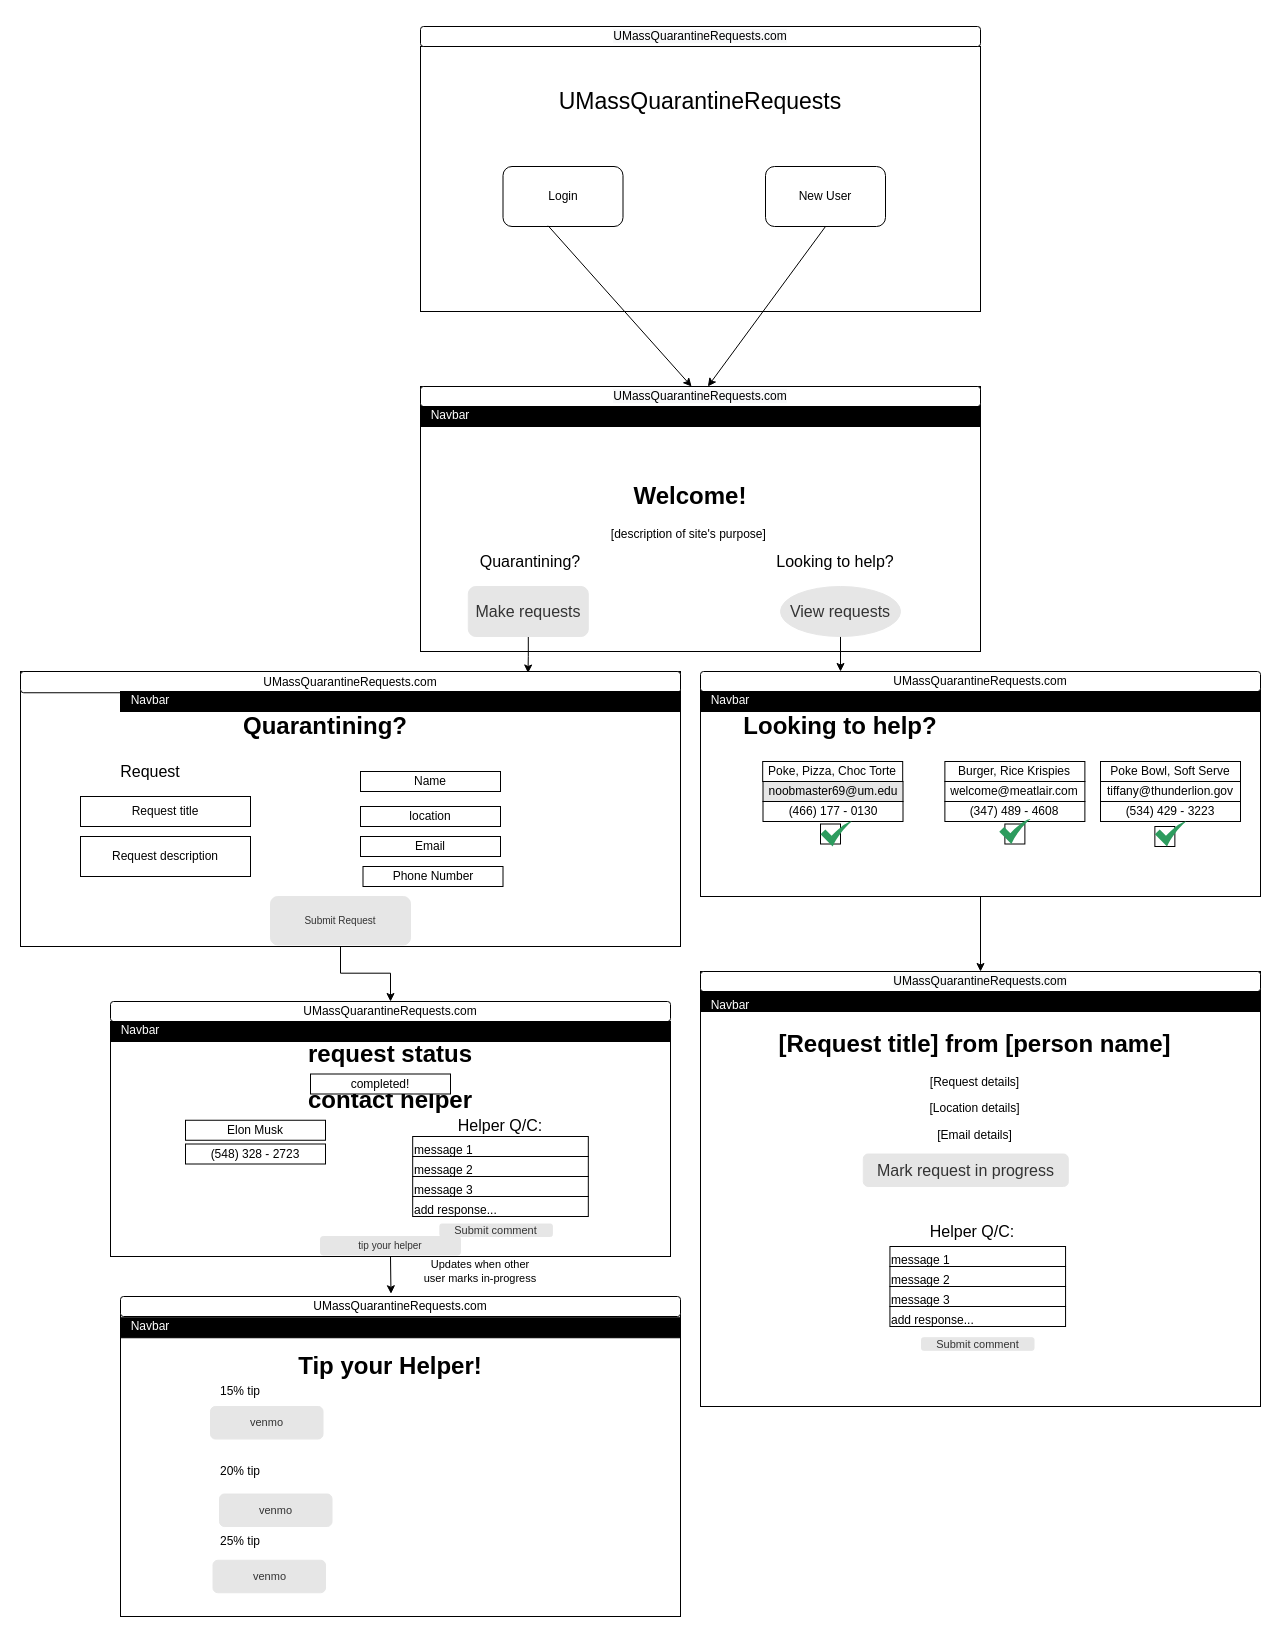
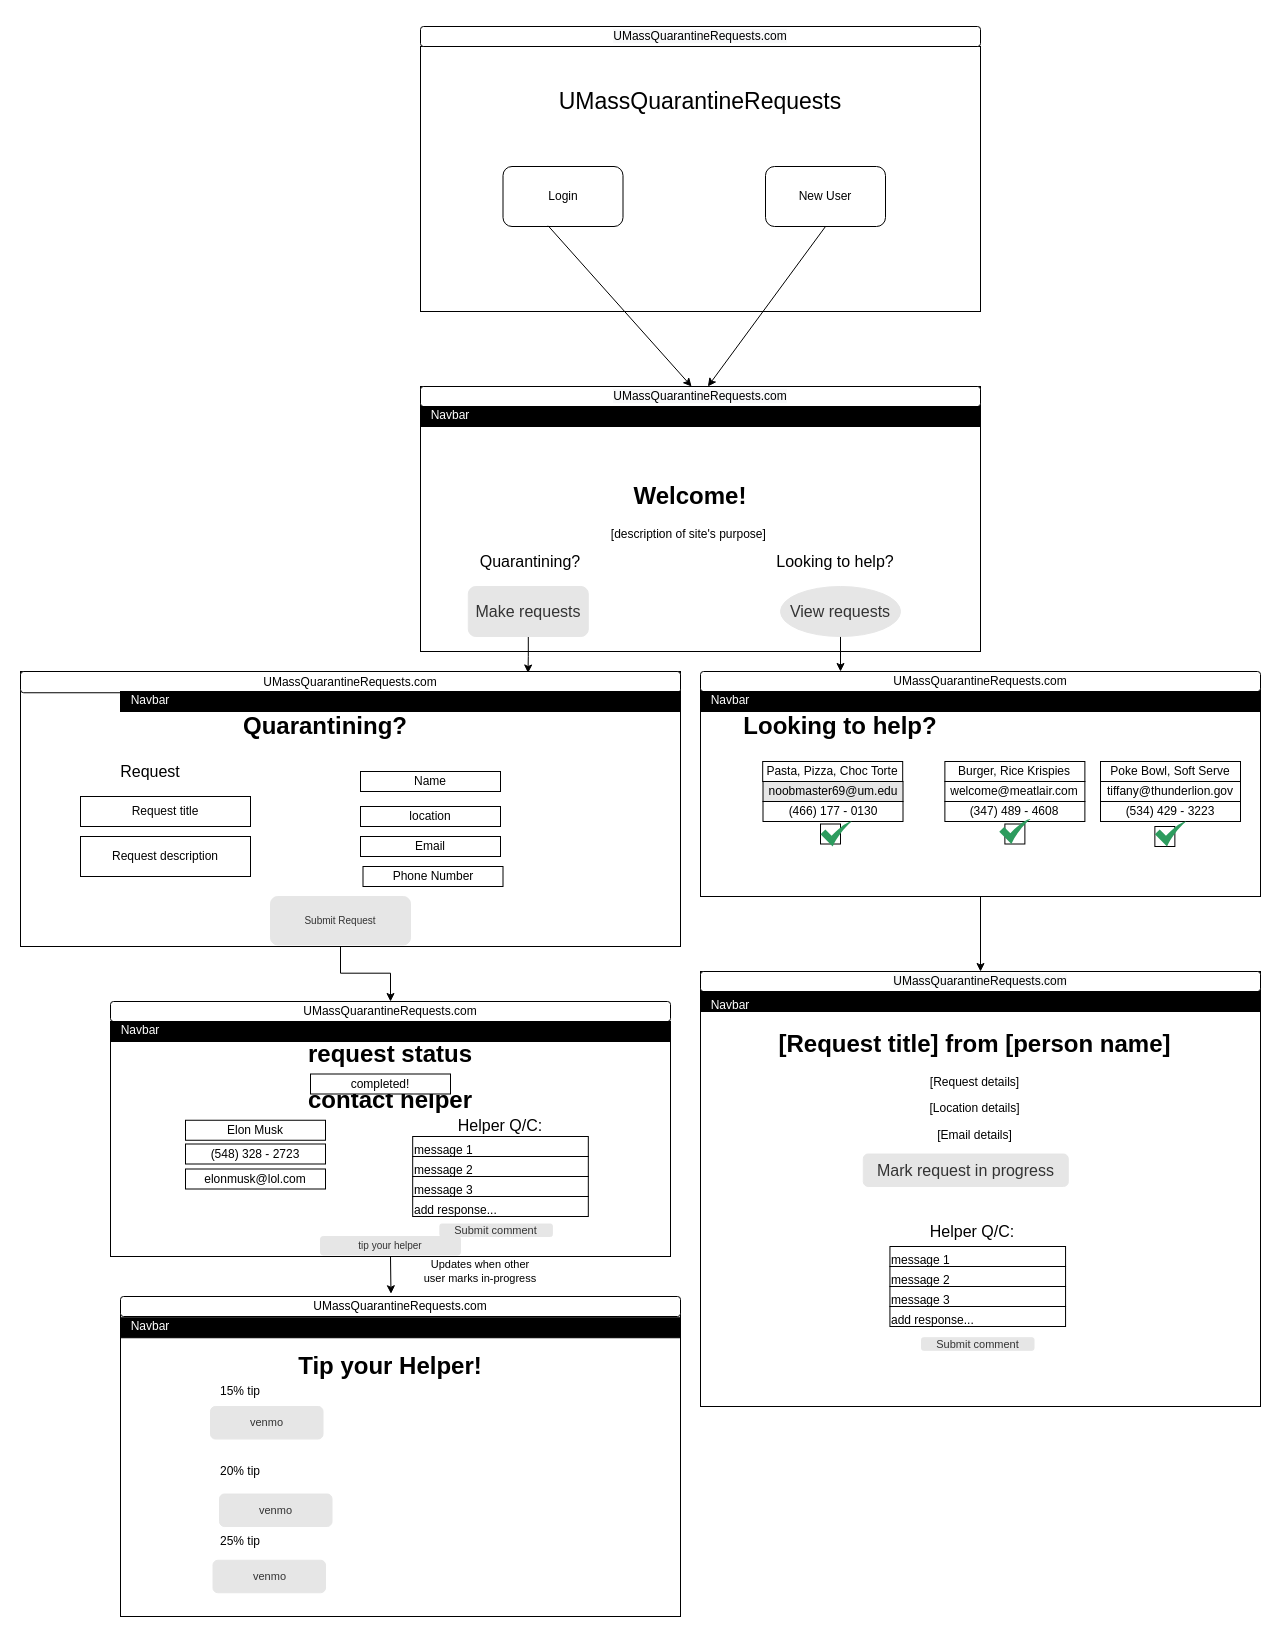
node "Poke, Pizza, Choc Torte": label "Poke, Pizza, Choc Torte" -> "Pasta, Pizza, Choc Torte"
node "elonmusk@lol.com": added
